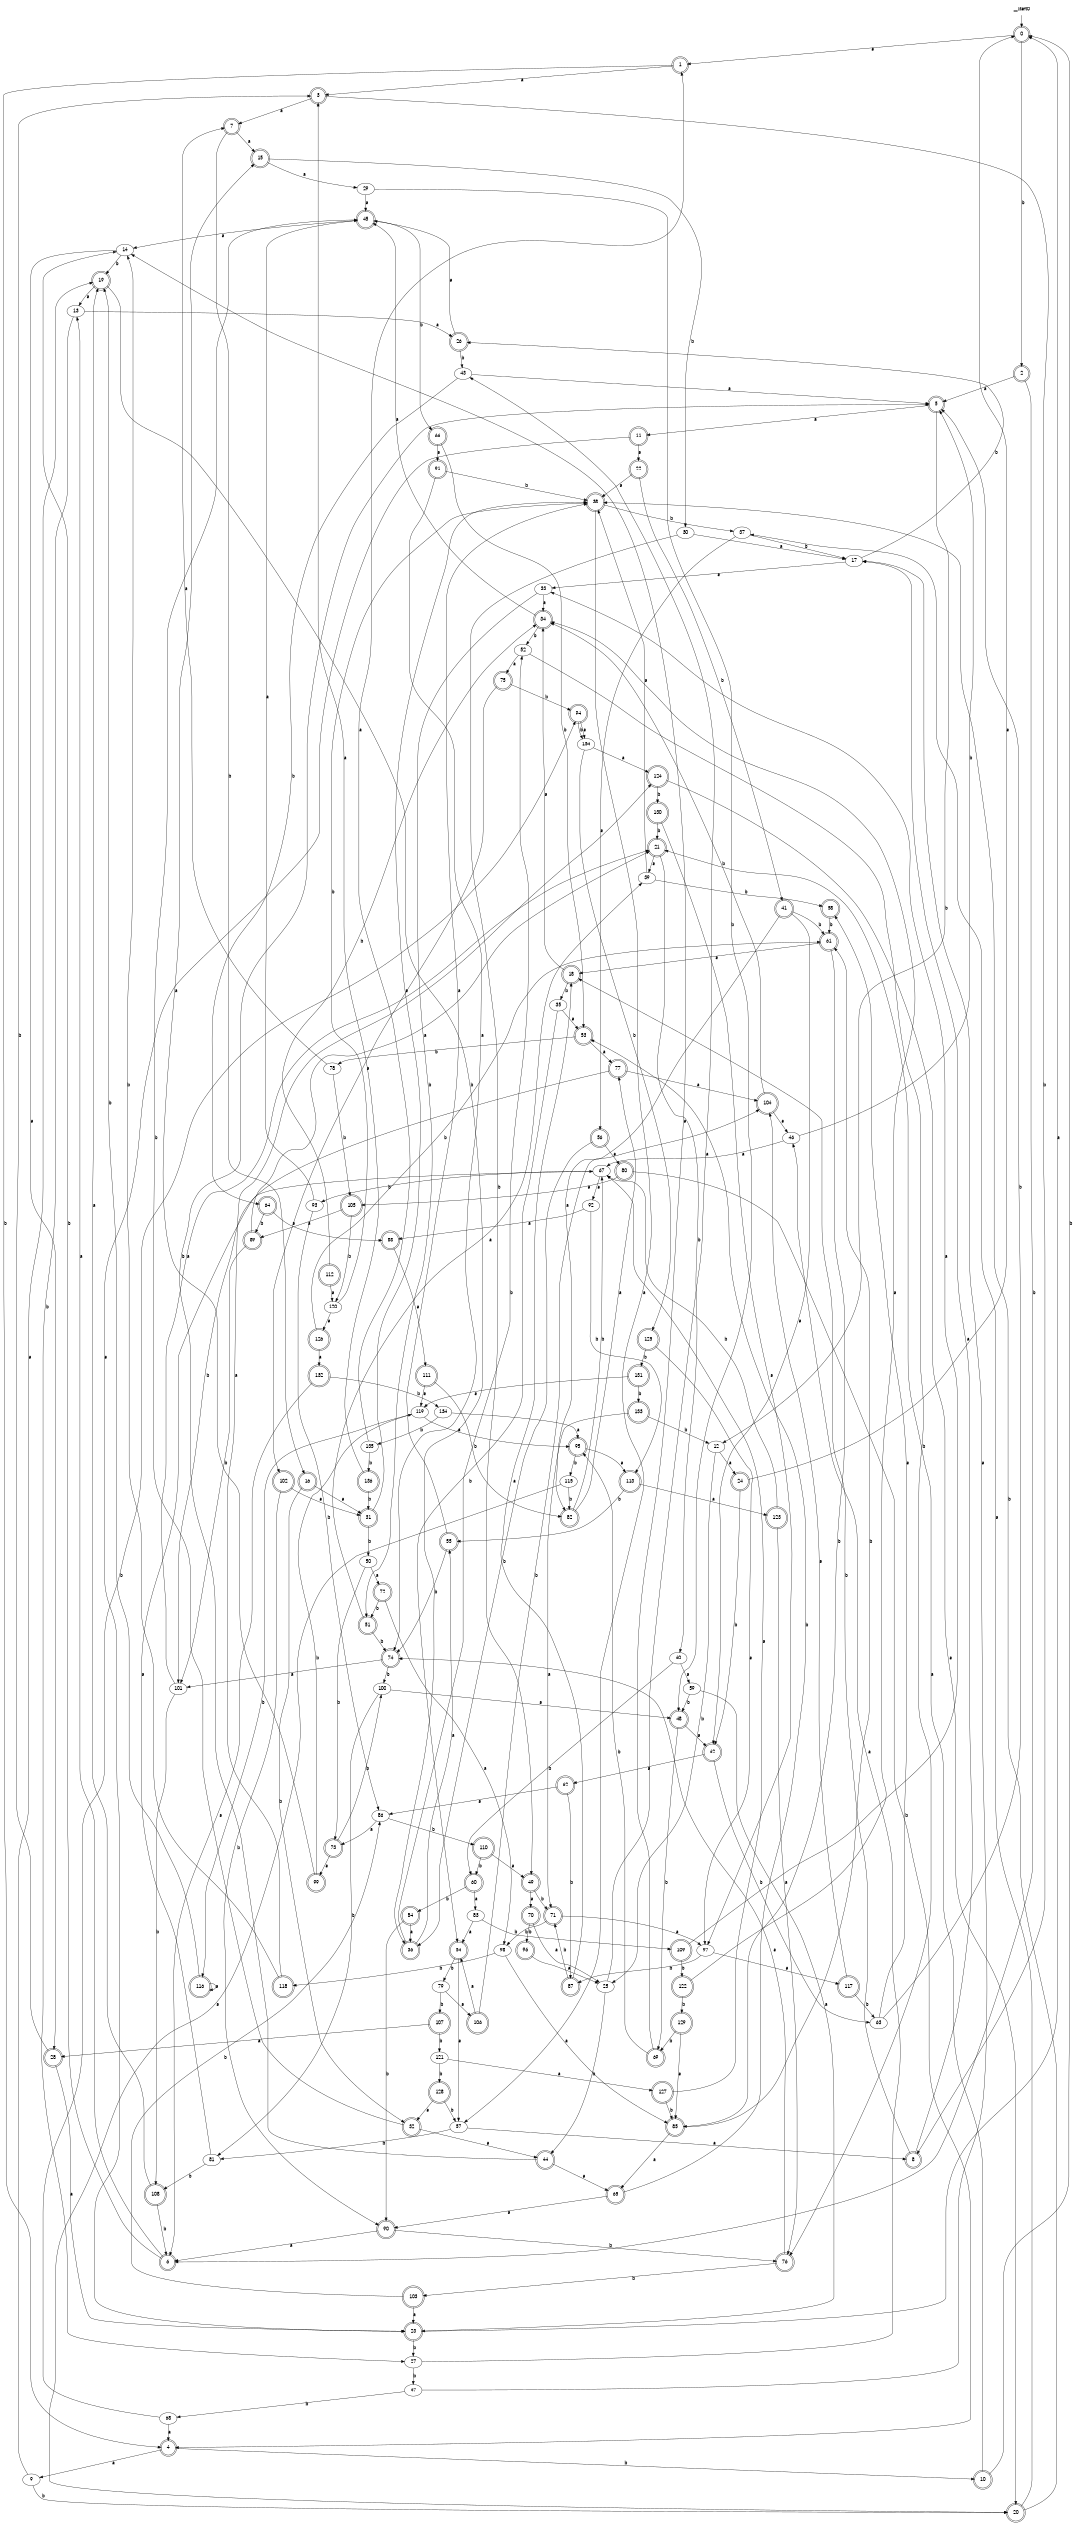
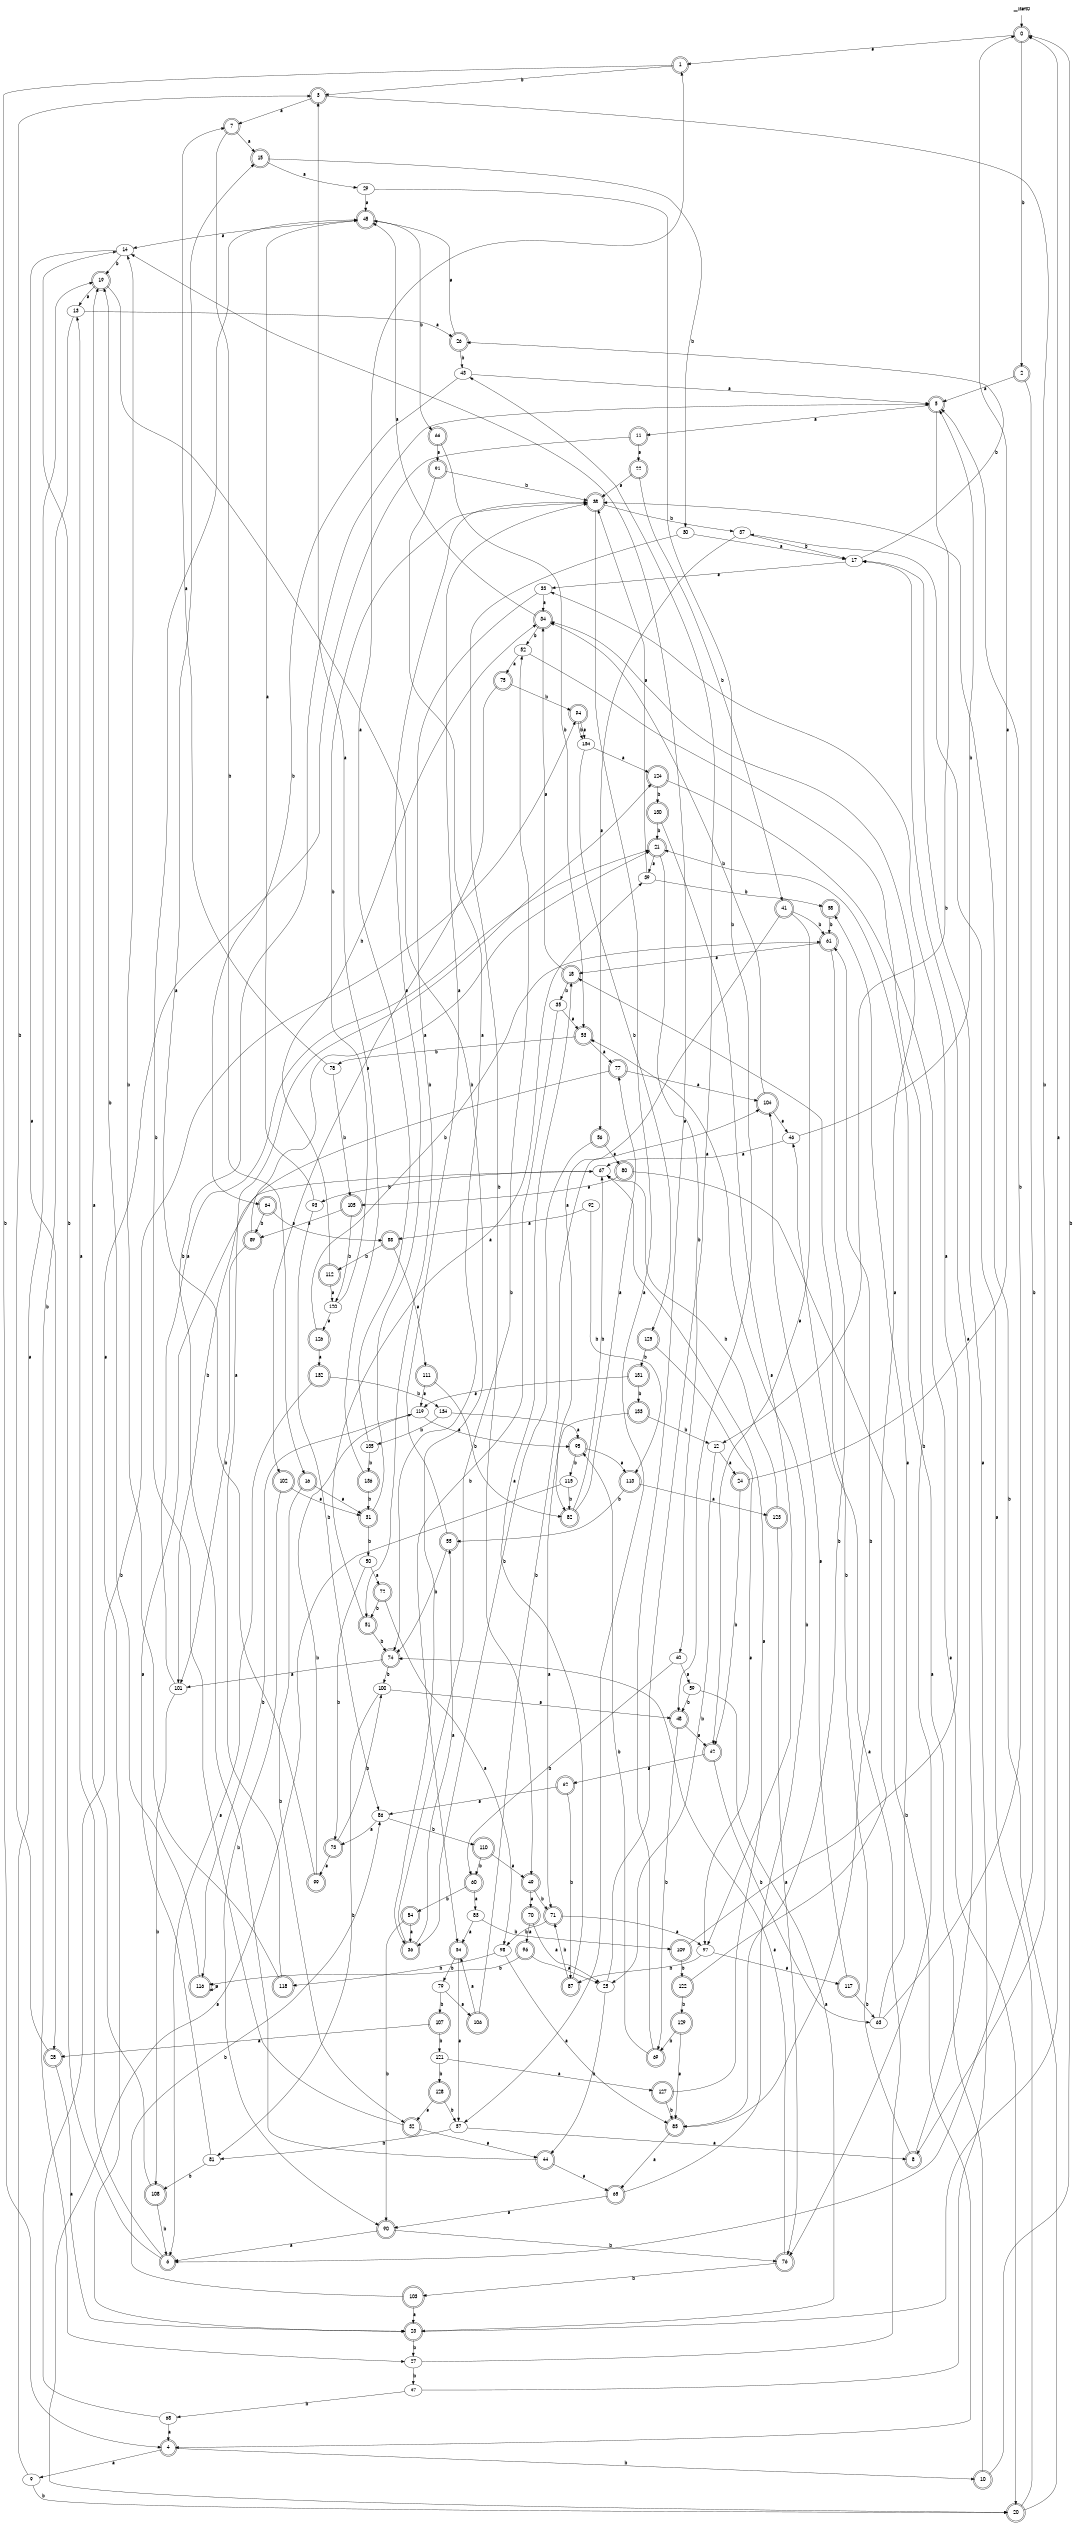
edge "1" -> "3": label "a" -> "b"
edge "67" -> "92": removed, label "a"
edge "88" -> "112": added, label "b"
edge "70" -> "96": label "b" -> "a"
edge "96" -> "116": added, label "b"
